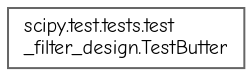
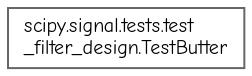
node "scipy.test.tests.test _filter_design.TestButter": label "scipy.test.tests.test _filter_design.TestButter" -> "scipy.signal.tests.test _filter_design.TestButter"
